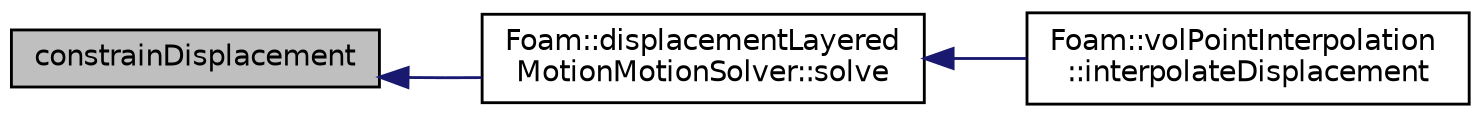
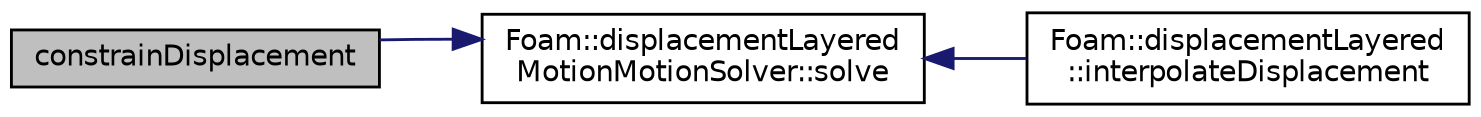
node "Foam::volPointInterpolation ::interpolateDisplacement": label "Foam::volPointInterpolation ::interpolateDisplacement" -> "Foam::displacementLayered ::interpolateDisplacement"
edge "Foam::displacementLayered MotionMotionSolver::solve" -> "constrainDisplacement": reversed
